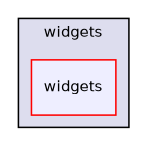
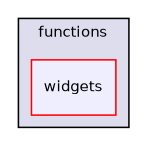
cluster "widgets": label "widgets" -> "functions"
